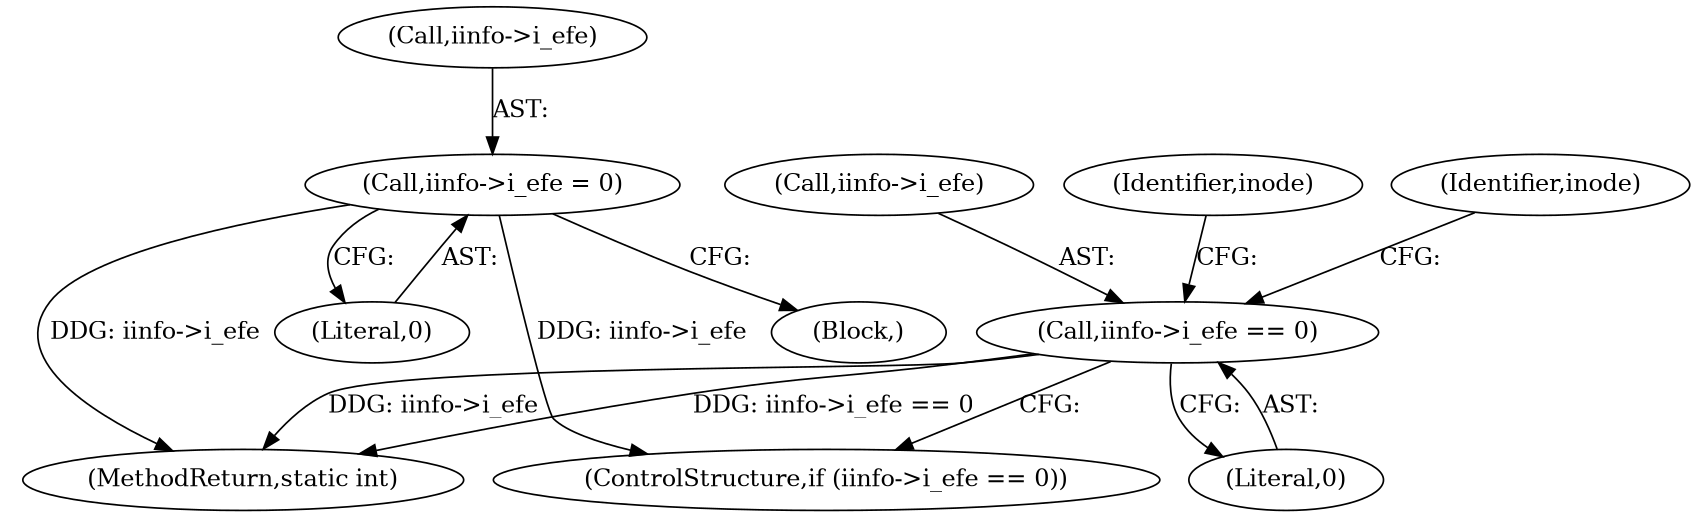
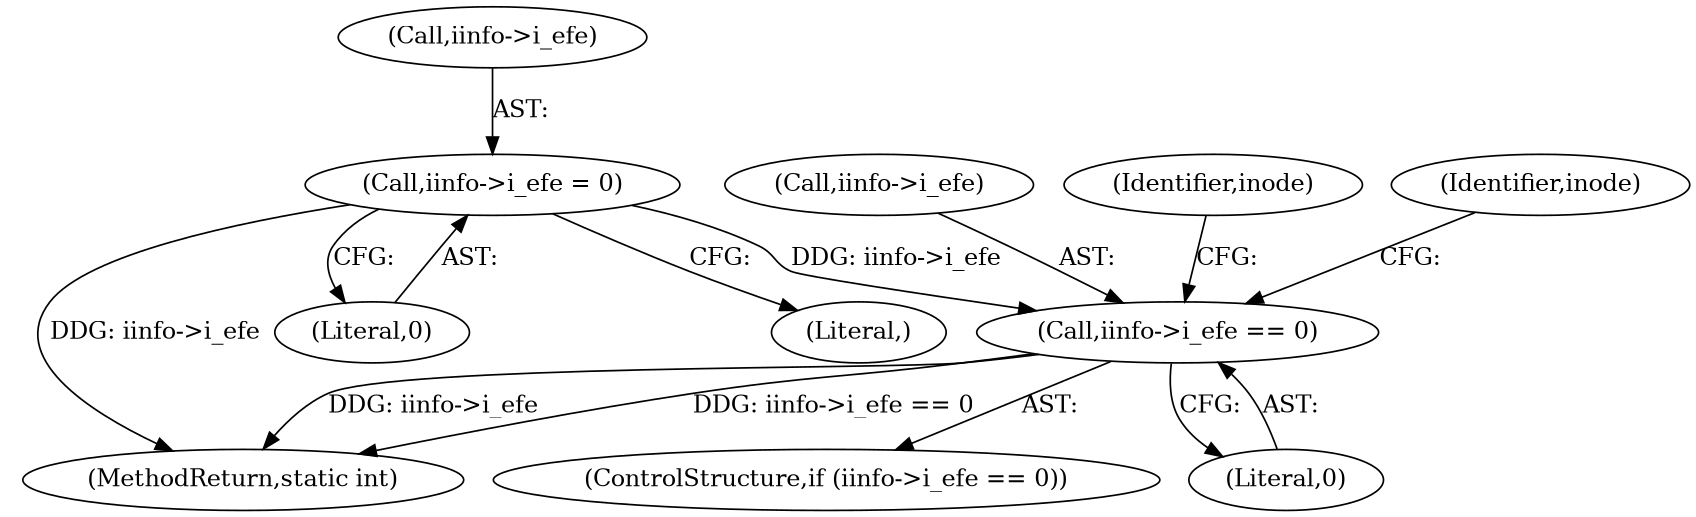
node "(Block,)": label "(Block,)" -> "(Literal,)"
edge "(Call,iinfo->i_efe = 0)" -> "(ControlStructure,if (iinfo->i_efe == 0))": now "(Call,iinfo->i_efe = 0)" -> "(Call,iinfo->i_efe == 0)"
edge "(Call,iinfo->i_efe == 0)" -> "(ControlStructure,if (iinfo->i_efe == 0))": label "CFG: " -> "AST: "
